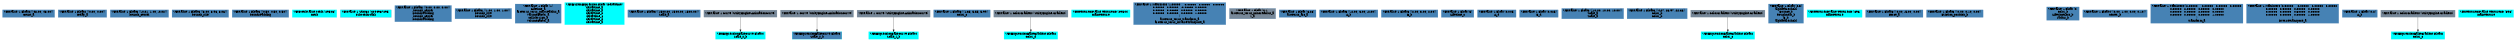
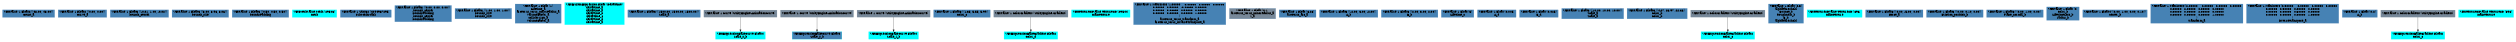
node "VFXValue`1 Float2 ((0.00, 0.00)) Delay_a": label "VFXValue`1 Float2 ((0.00, 0.00)) Delay_a" -> "VFXValue`1 Float2 ((0.00, 0.00)) Curve_a"
node "VFXValue`1 Uint32 (4294967295) subMeshMask": fillcolor cyan -> steelblue
node "VFXValue`1 Float3 ((0.00, 1.00, 0.00)) Plane_normal_b": added
